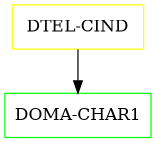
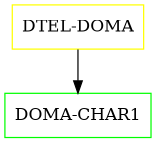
node "DTEL-CIND": label "DTEL-CIND" -> "DTEL-DOMA"
